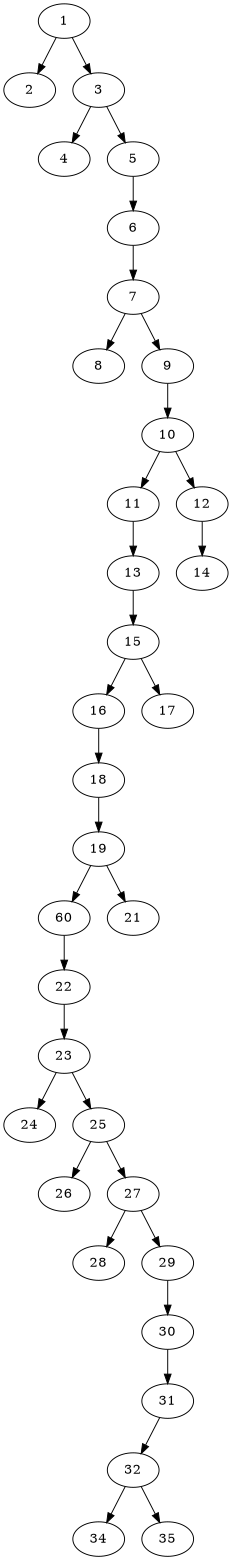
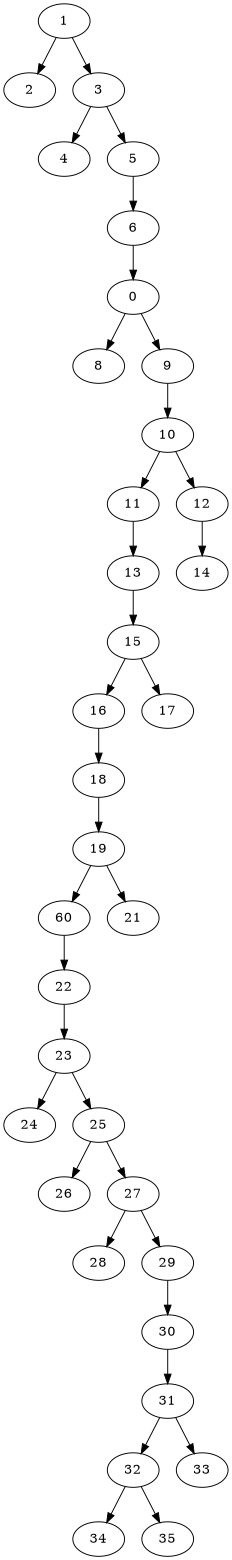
node "7": label "7" -> "0"
node "33": added
